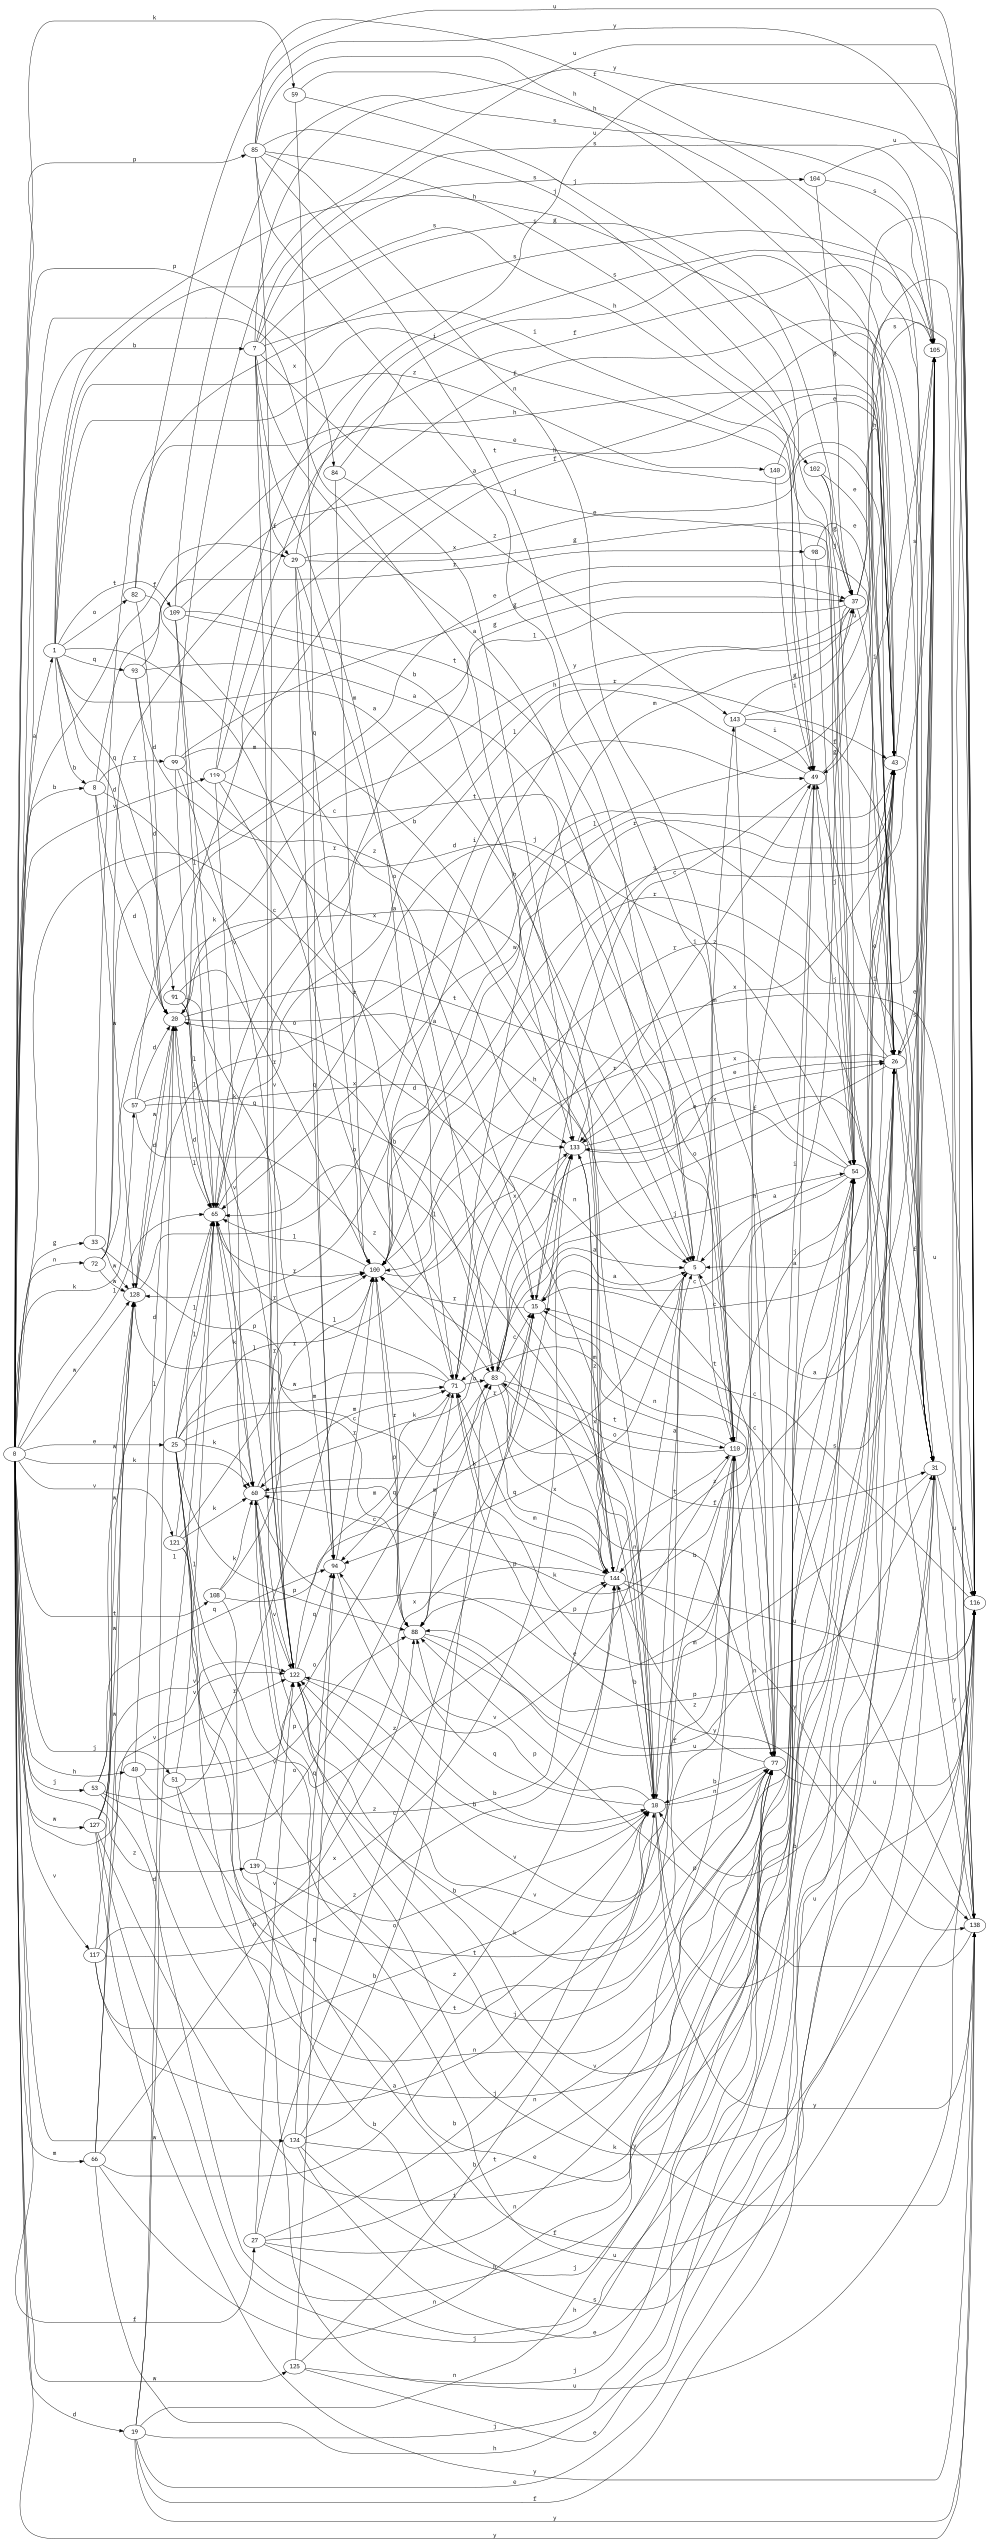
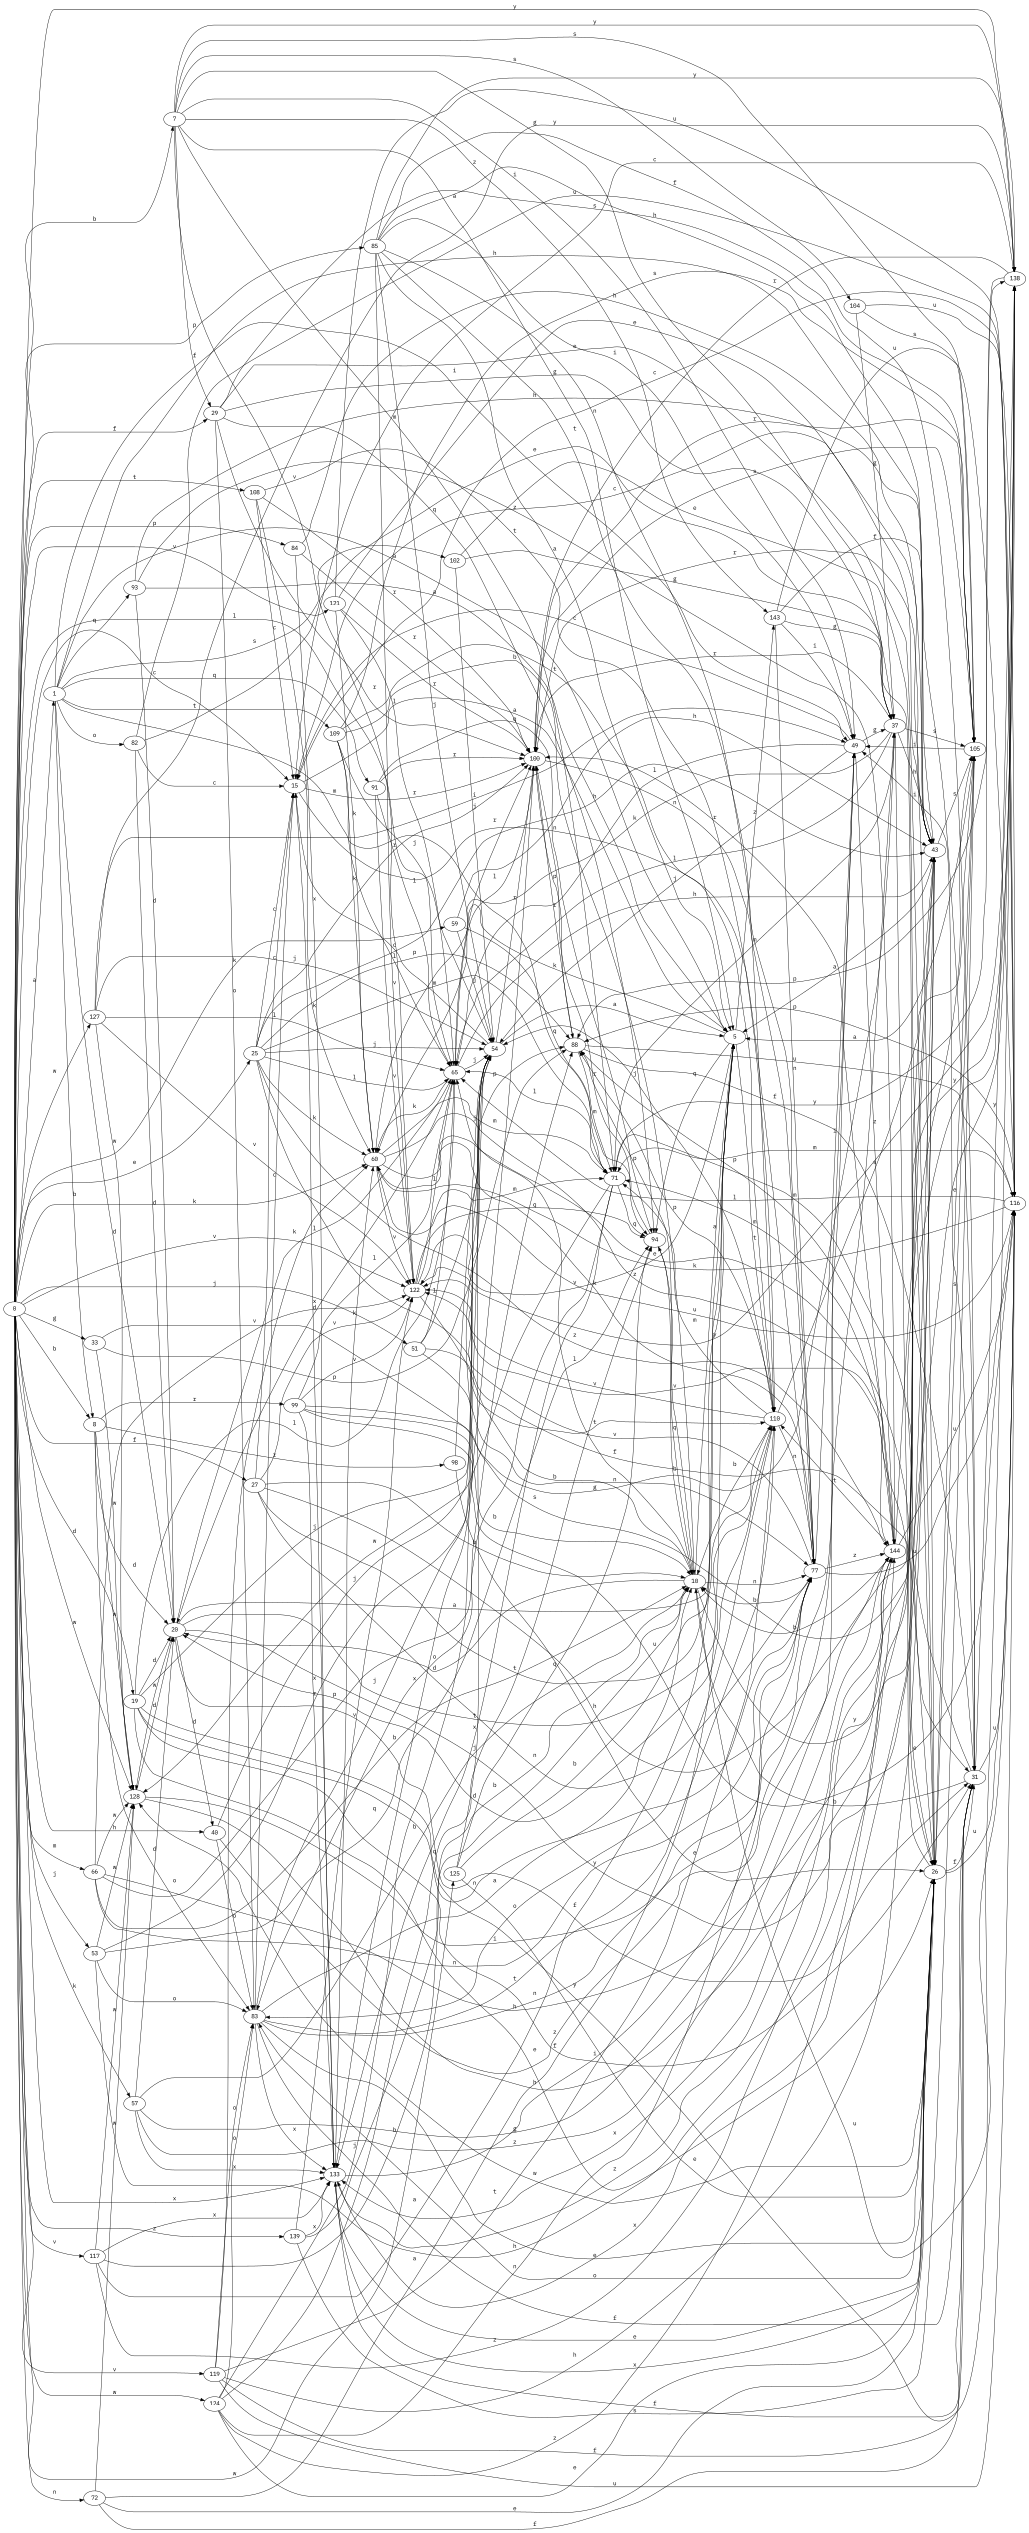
node "140": removed
edge "40" -> "20": reversed
edge "83" -> "144": now "83" -> "133"
